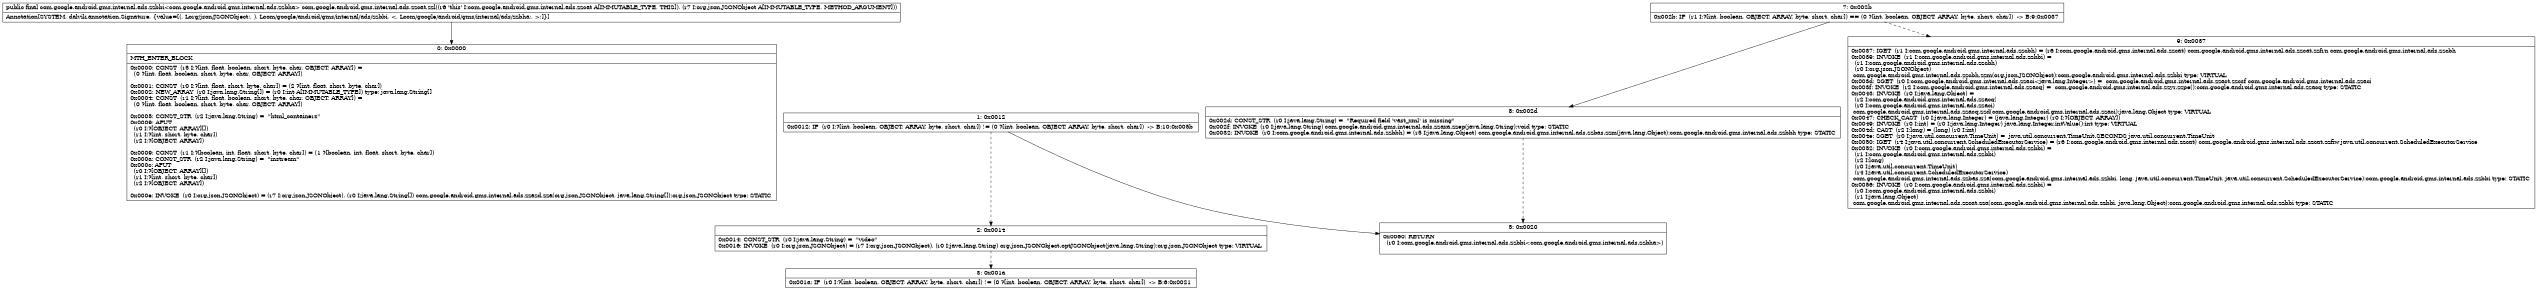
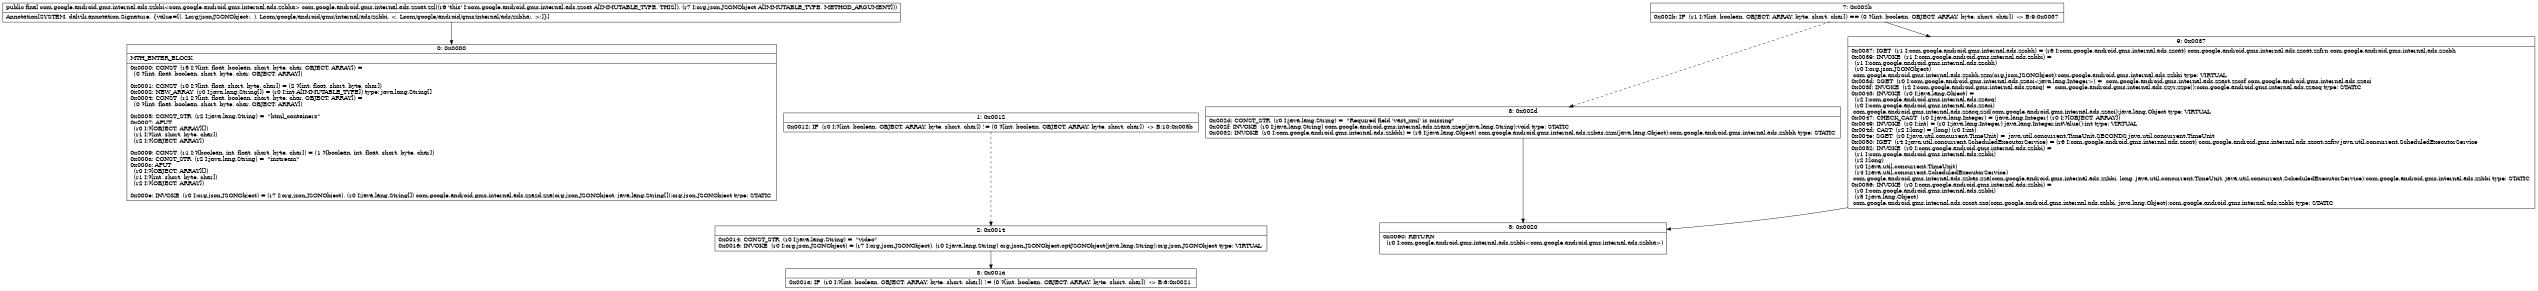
edge "7: 0x002b" -> "9: 0x0037": style dashed -> solid
edge "7: 0x002b" -> "8: 0x002d": style solid -> dashed
node "0: 0x0000": text "0x0009: APUT" -> "0x0007: APUT"
edge "8: 0x002d" -> "5: 0x0020": style dashed -> solid
node "9: 0x0037": text "(r1 I:java.lang.Object)" -> "(r5 I:java.lang.Object)"
edge "1: 0x0012" -> "5: 0x0020": now "9: 0x0037" -> "5: 0x0020"
edge "2: 0x0014" -> "3: 0x001a": style dashed -> solid
